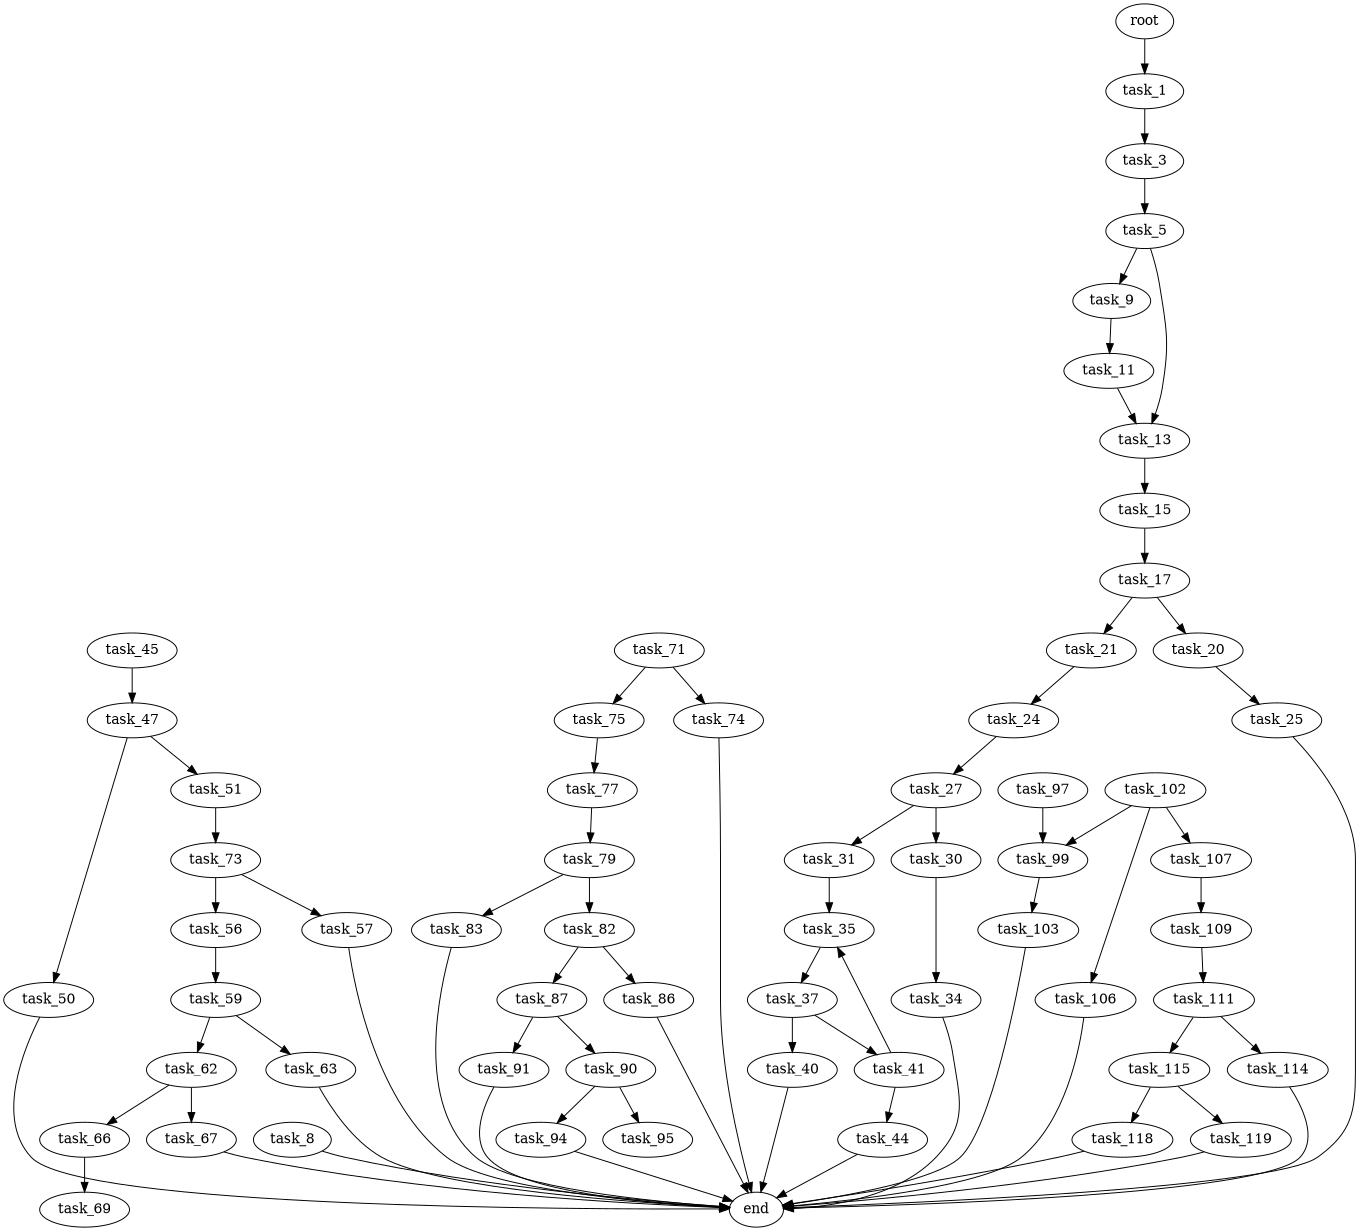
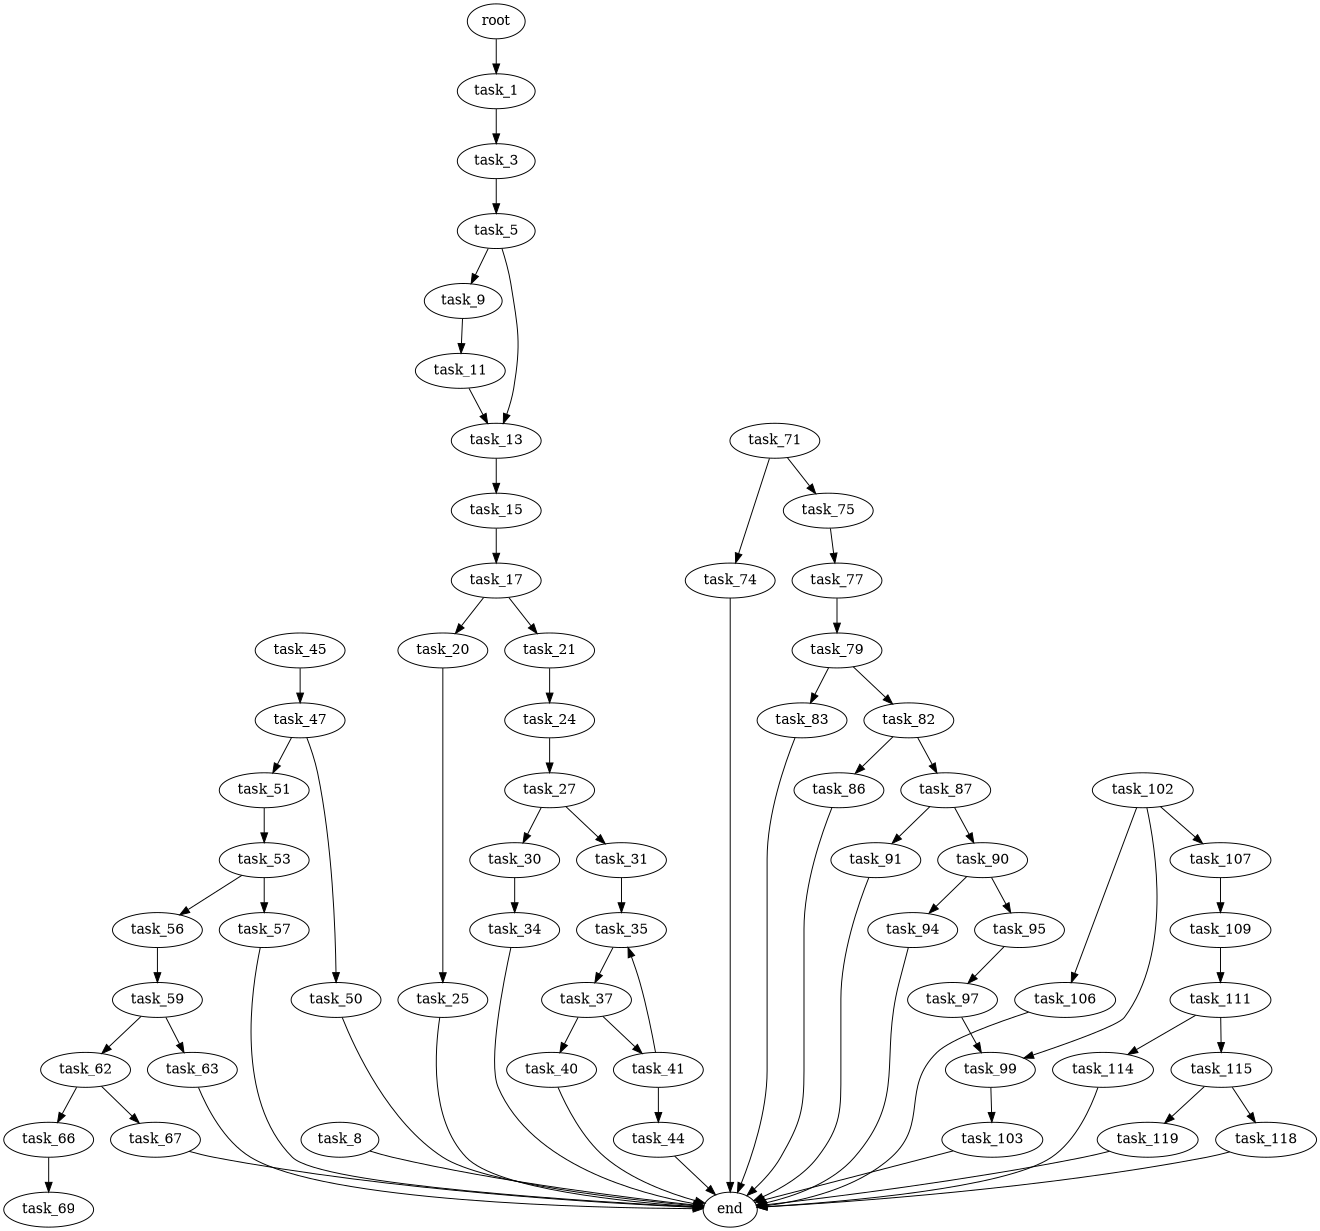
node "task_73": label "task_73" -> "task_53"
edge "task_95" -> "task_97": added
